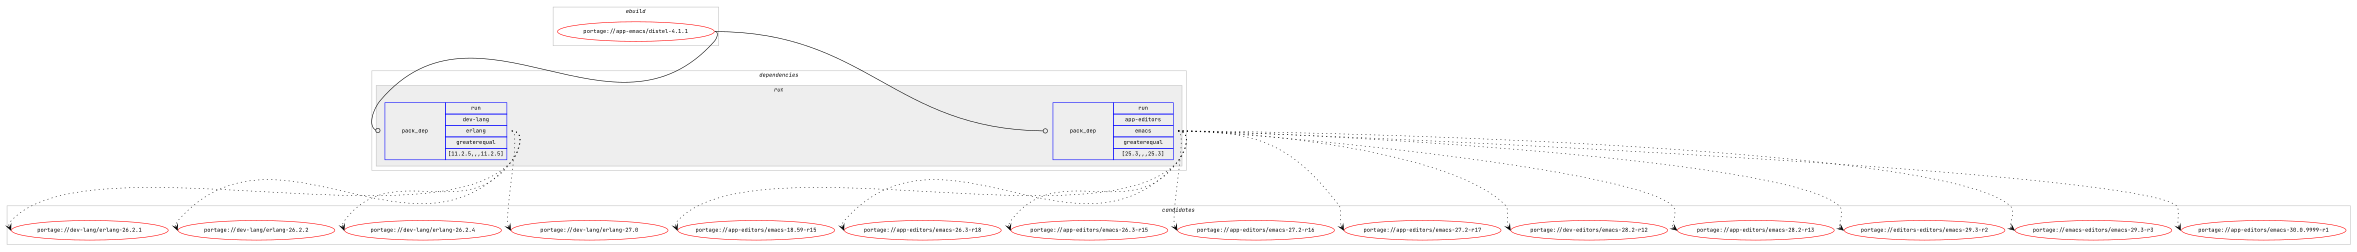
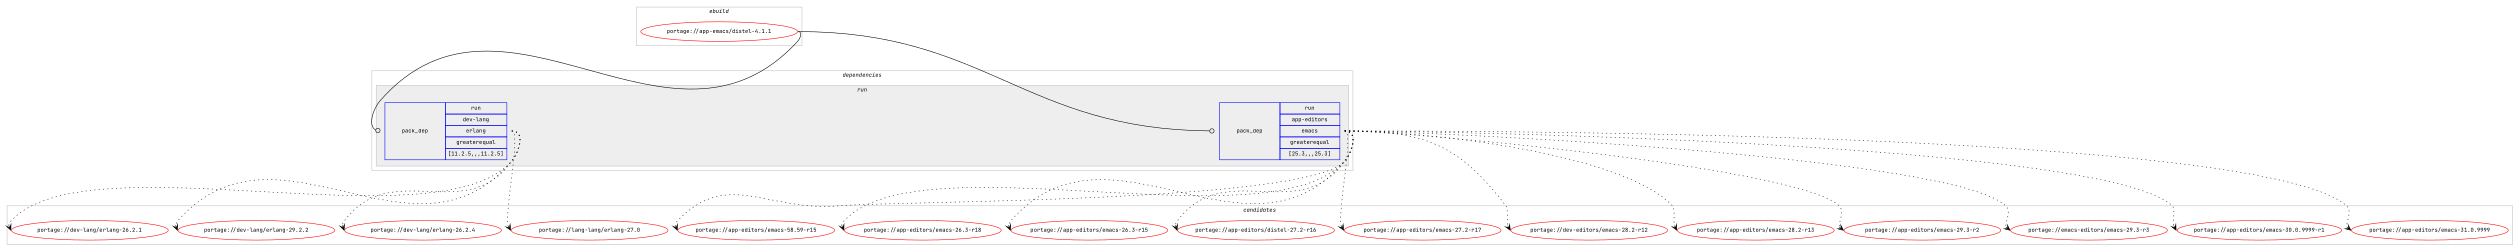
node "portage://dev-lang/erlang-26.2.2": label "portage://dev-lang/erlang-26.2.2" -> "portage://dev-lang/erlang-29.2.2"
node "portage://dev-lang/erlang-27.0": label "portage://dev-lang/erlang-27.0" -> "portage://lang-lang/erlang-27.0"
node "portage://app-editors/emacs-18.59-r15": label "portage://app-editors/emacs-18.59-r15" -> "portage://app-editors/emacs-58.59-r15"
node "portage://app-editors/emacs-27.2-r16": label "portage://app-editors/emacs-27.2-r16" -> "portage://app-editors/distel-27.2-r16"
node "portage://editors-editors/emacs-29.3-r2": label "portage://editors-editors/emacs-29.3-r2" -> "portage://app-editors/emacs-29.3-r2"
node "portage://app-editors/emacs-31.0.9999": added
